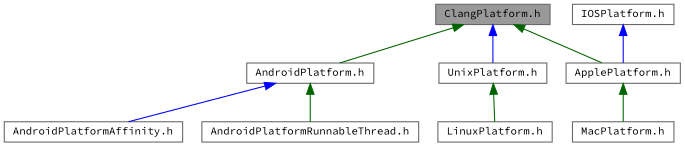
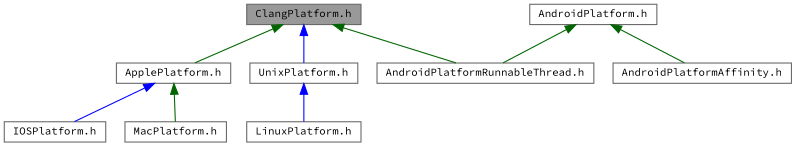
edge "AndroidPlatform.h" -> "ClangPlatform.h": now "AndroidPlatformRunnableThread.h" -> "ClangPlatform.h"
edge "ApplePlatform.h" -> "IOSPlatform.h": reversed
edge "AndroidPlatformAffinity.h" -> "AndroidPlatform.h": color blue -> darkgreen
edge "LinuxPlatform.h" -> "UnixPlatform.h": color darkgreen -> blue
